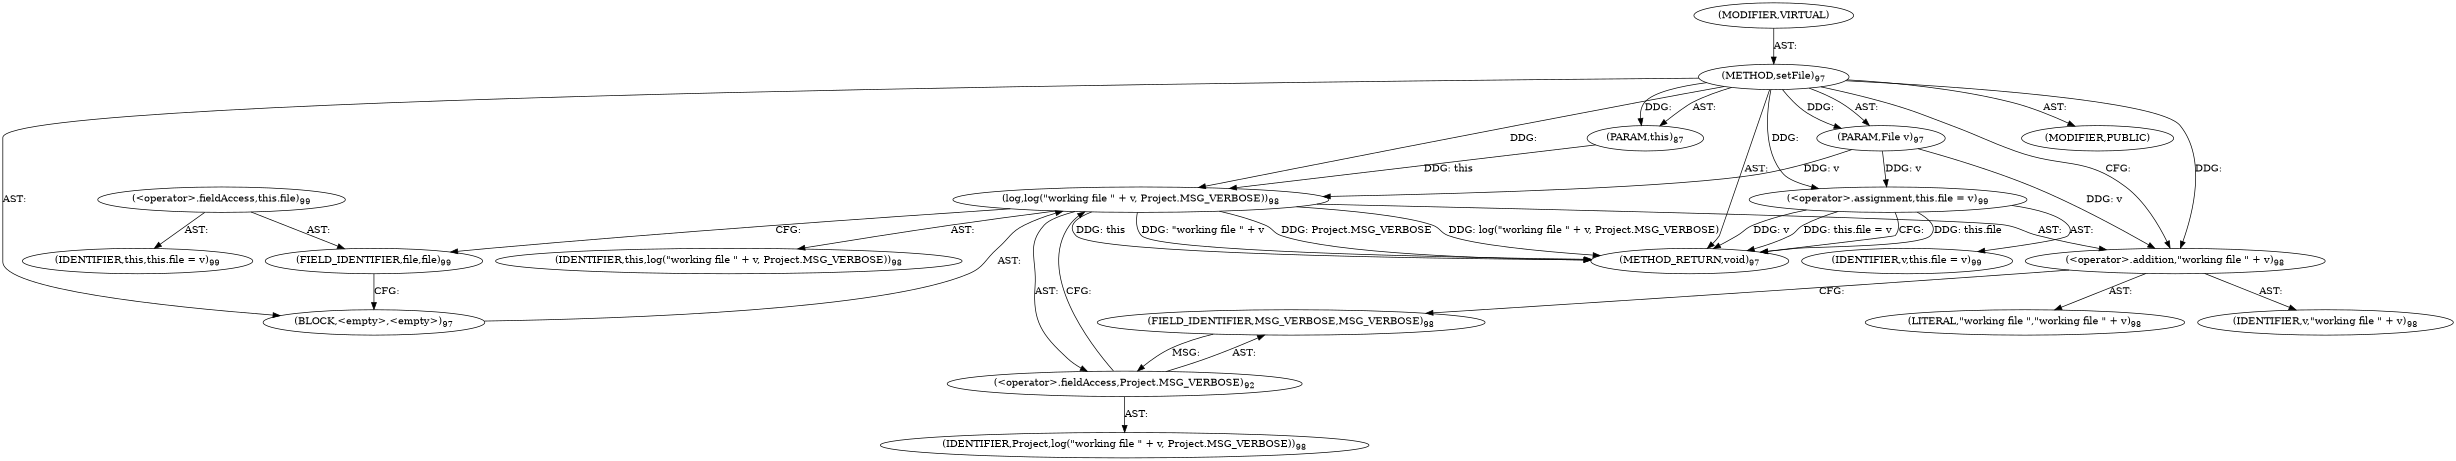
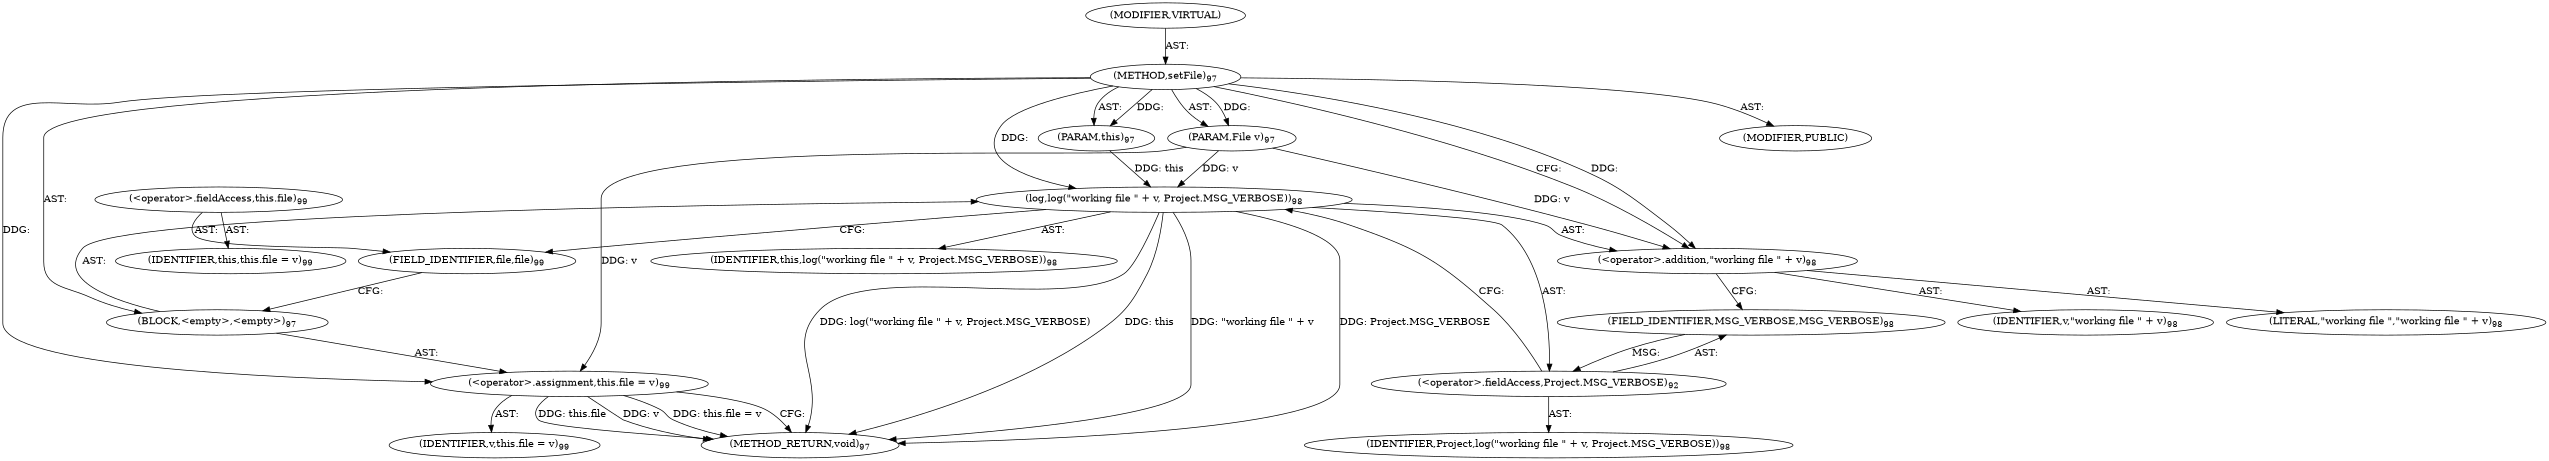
node "(PARAM,this)": text "87" -> "97"
edge "(METHOD,setFile)" -> "(METHOD_RETURN,void)": removed, label "AST:"
edge "(BLOCK,<empty>,<empty>)" -> "(<operator>.assignment,this.file = v)": added, label "AST:"
